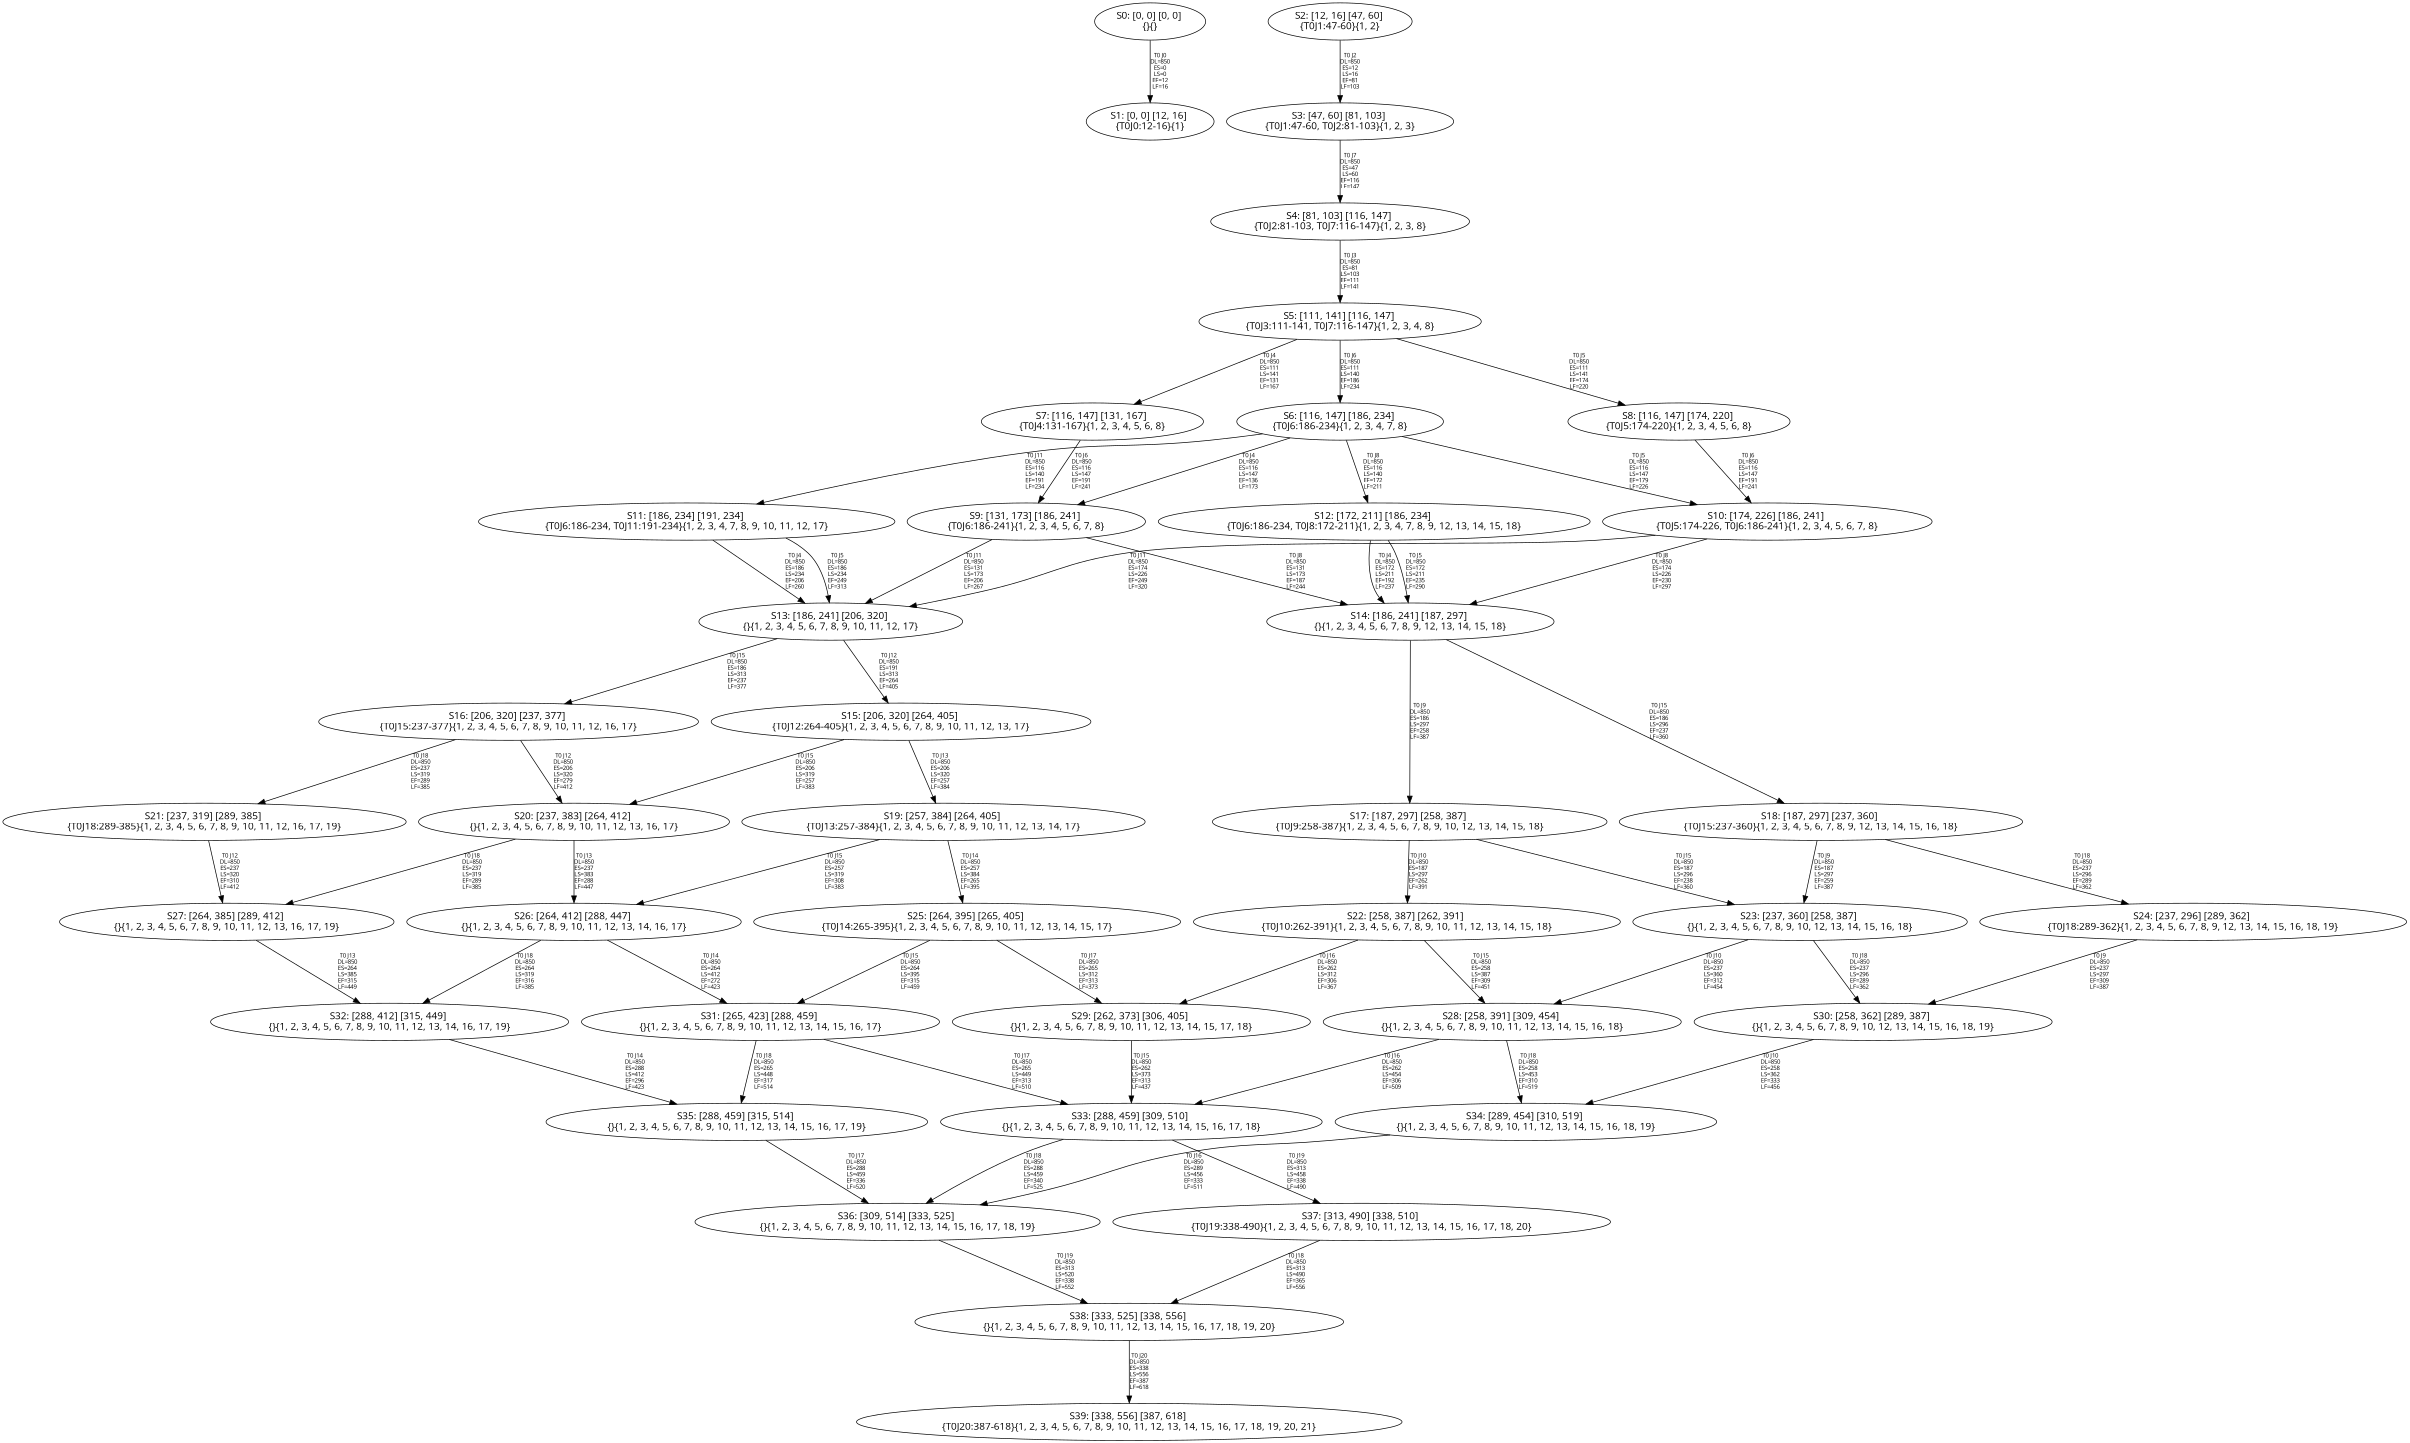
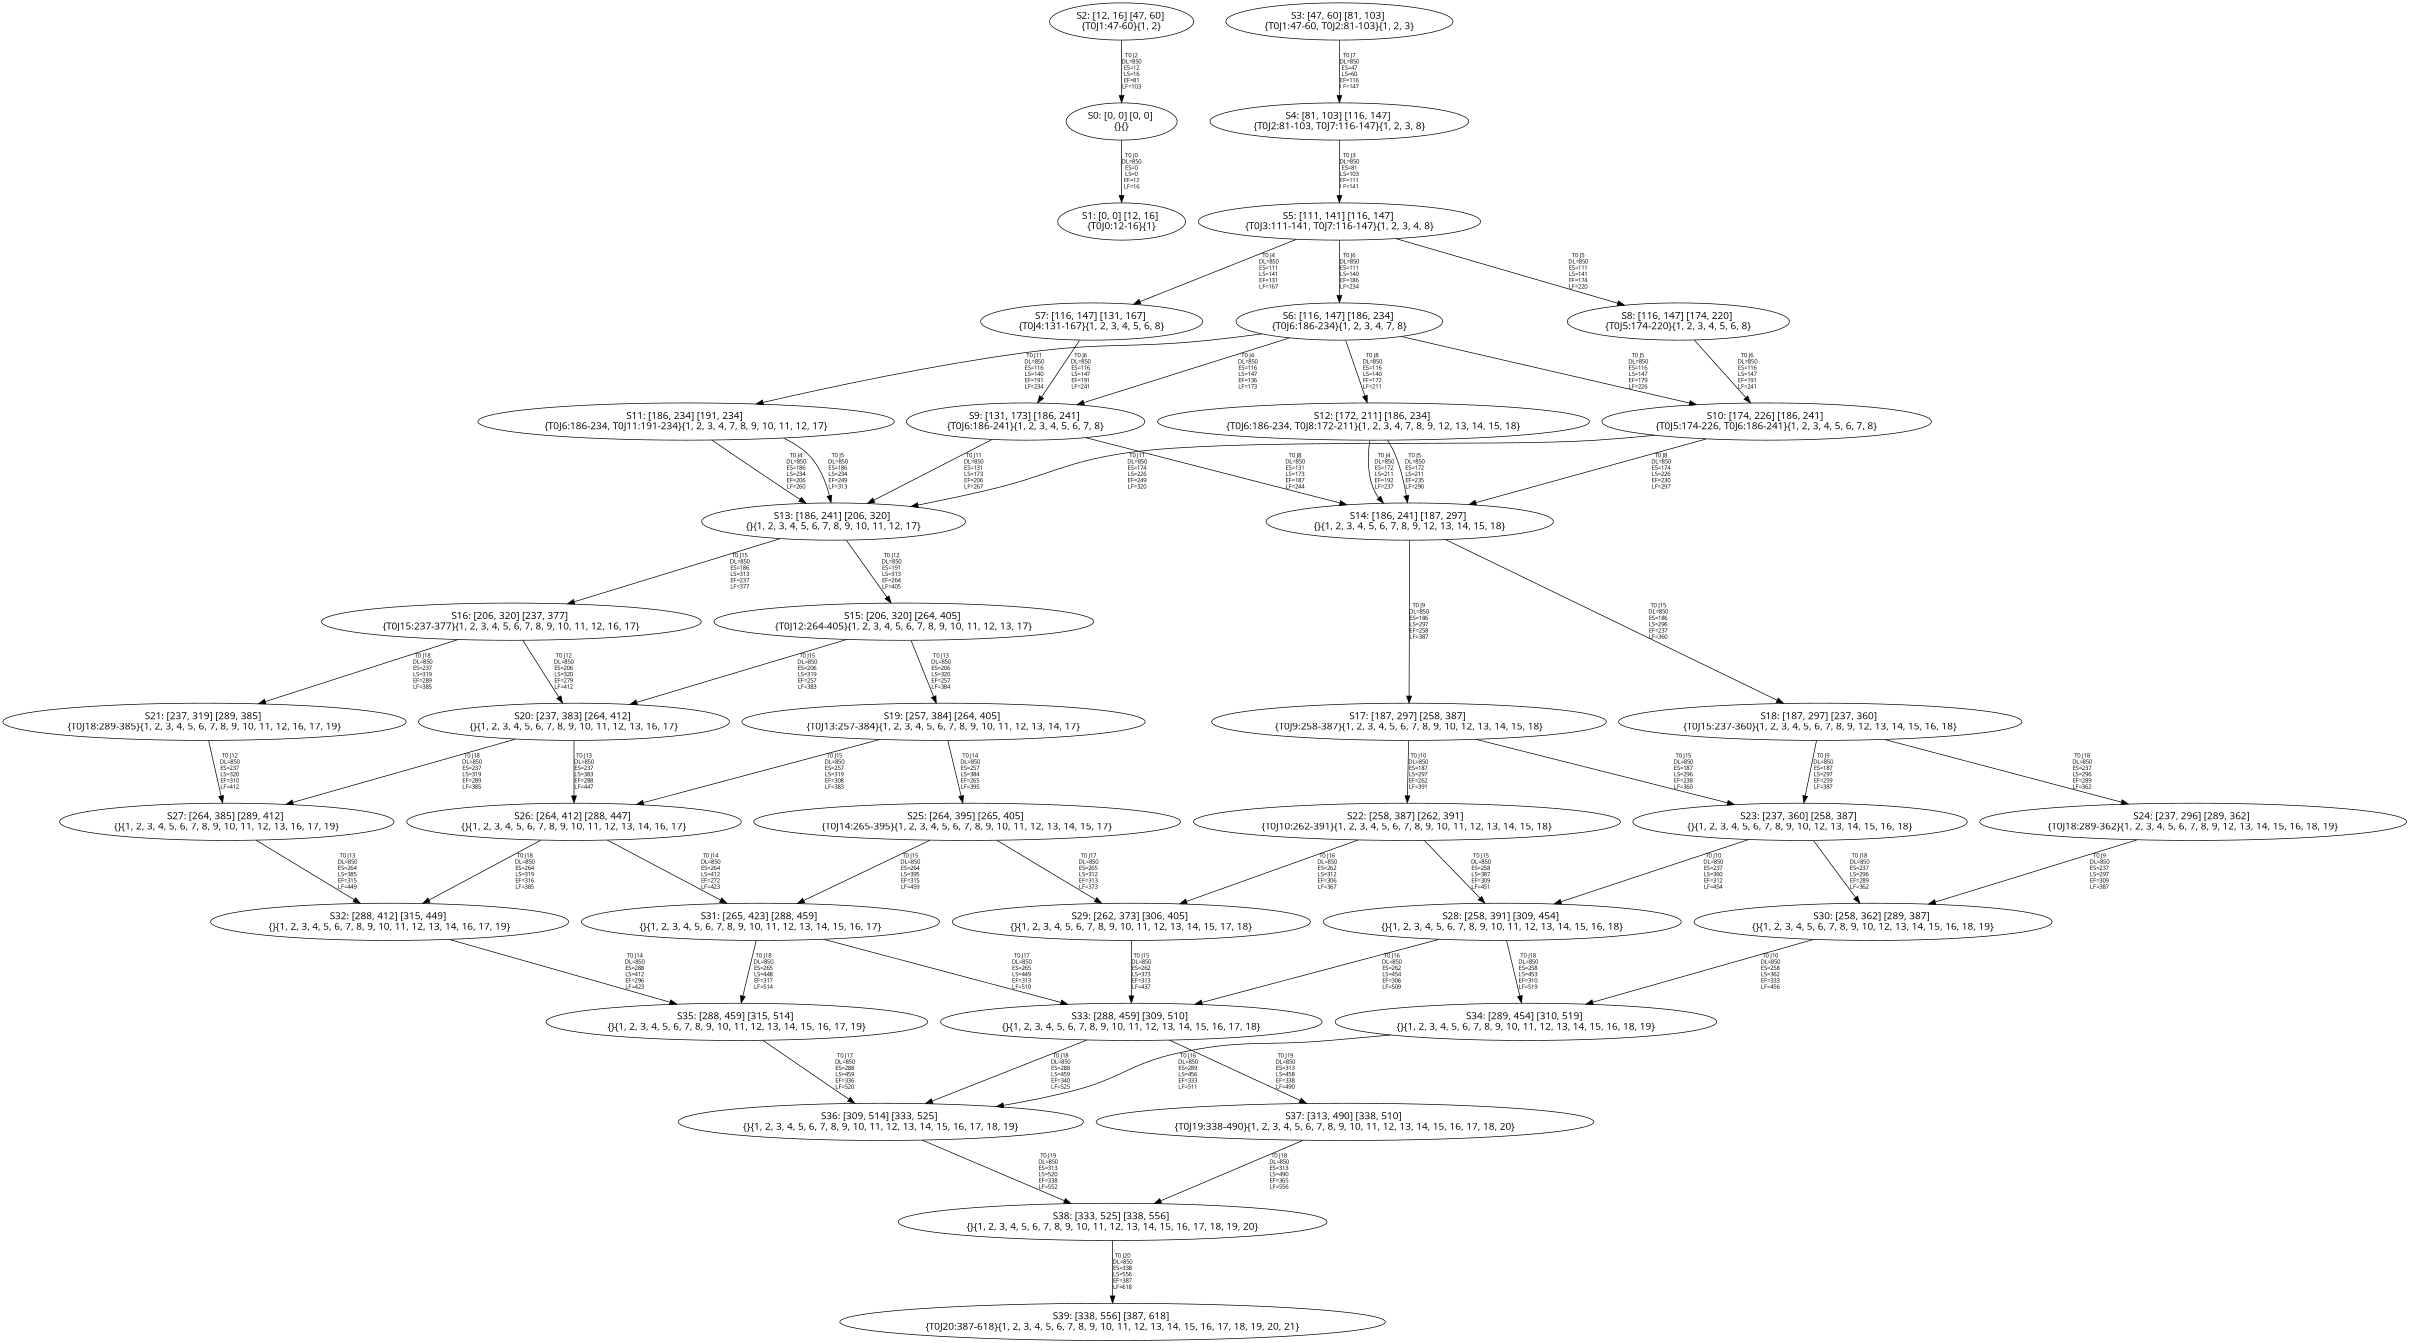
edge "S2: [12, 16] [47, 60] {T0J1:47-60}{1, 2}" -> "S3: [47, 60] [81, 103] {T0J1:47-60, T0J2:81-103}{1, 2, 3}": now "S2: [12, 16] [47, 60] {T0J1:47-60}{1, 2}" -> "S0: [0, 0] [0, 0] {}{}"
